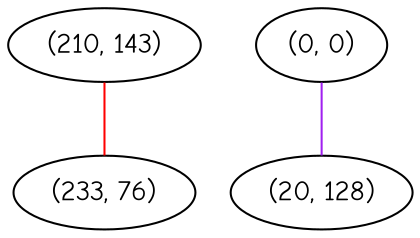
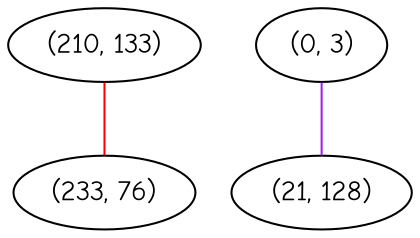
node "(210, 143)": label "(210, 143)" -> "(210, 133)"
node "(0, 0)": label "(0, 0)" -> "(0, 3)"
node "(20, 128)": label "(20, 128)" -> "(21, 128)"
